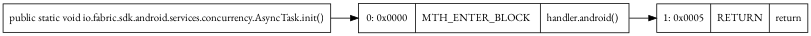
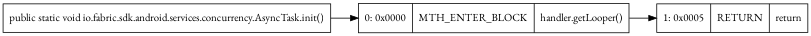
node "0: 0x0000": text "handler.android()" -> "handler.getLooper()"
